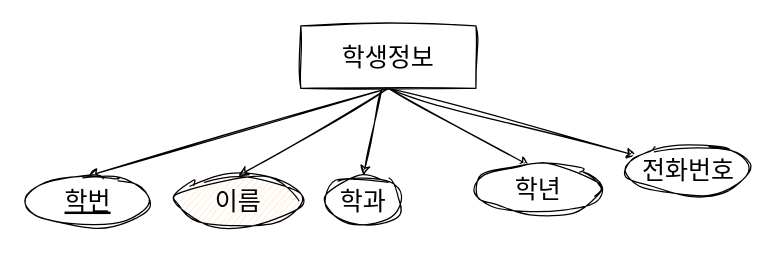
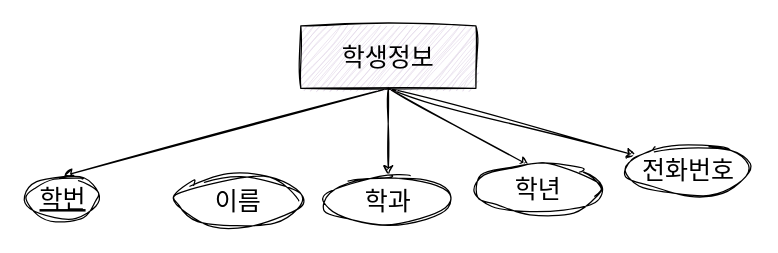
node "학생정보": fillcolor #ffffff -> #e1d5e7
edge "학생정보" -> "이름": removed
node "학번": size 125x50 -> 75x44
node "이름": fillcolor #ffe6cc -> #ffffff
node "학과": size 75x50 -> 125x50
